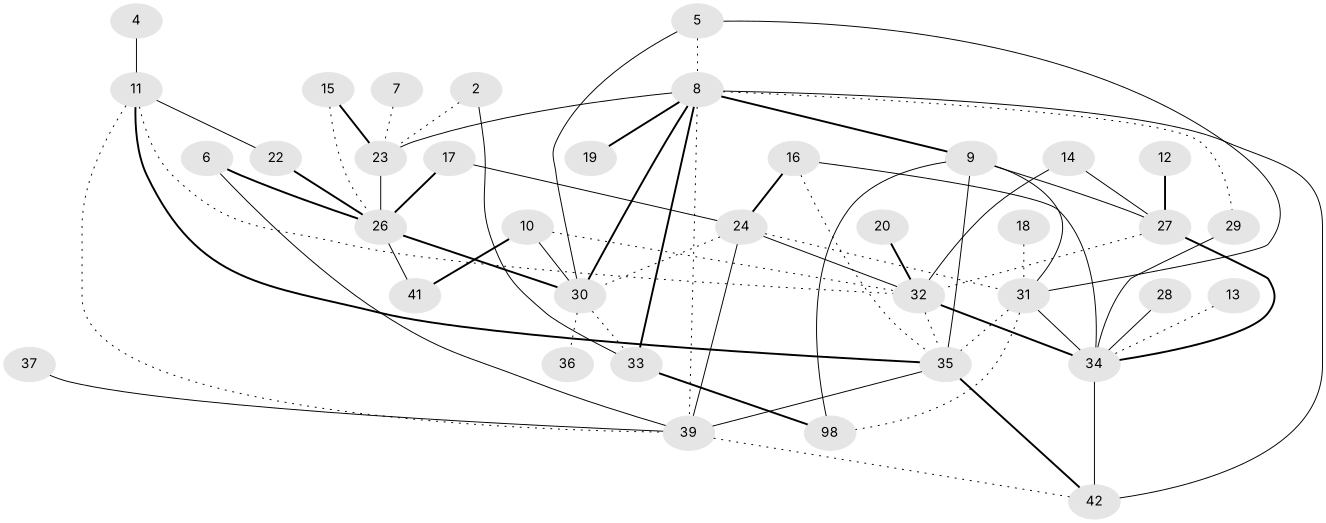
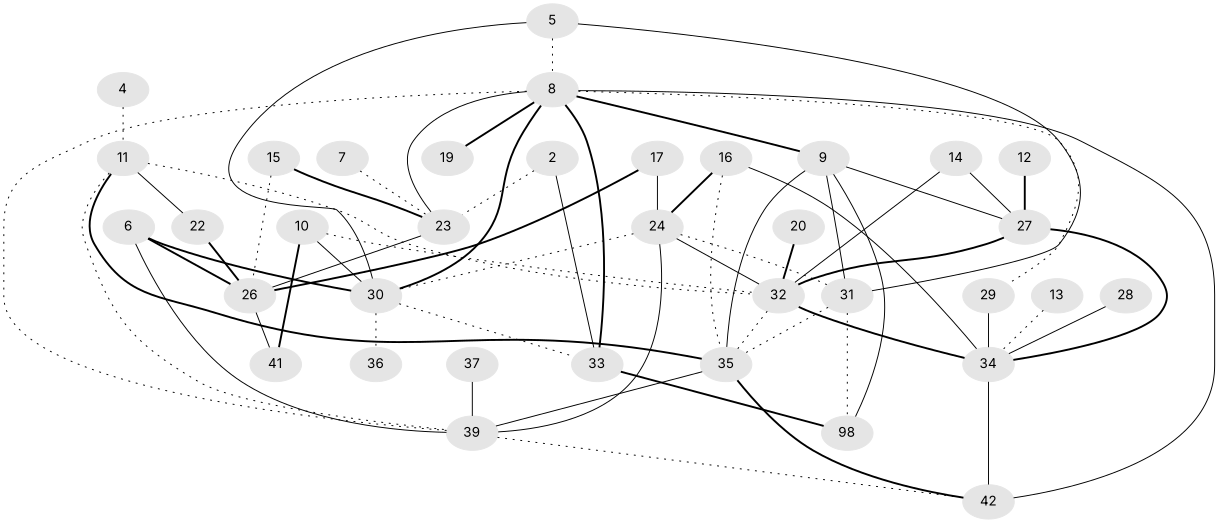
edge "4" -- "11": style solid -> dotted
node "18": removed
edge "26" -- "30": now "6" -- "30"
edge "27" -- "32": style dotted -> bold
edge "31" -- "34": removed
